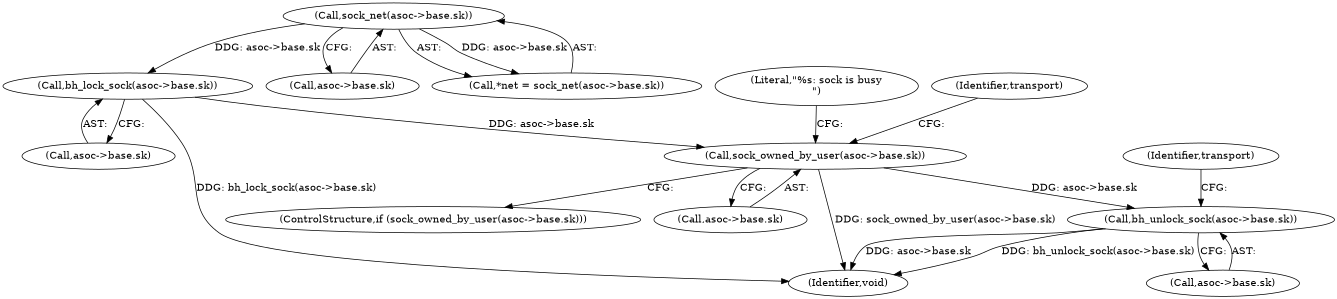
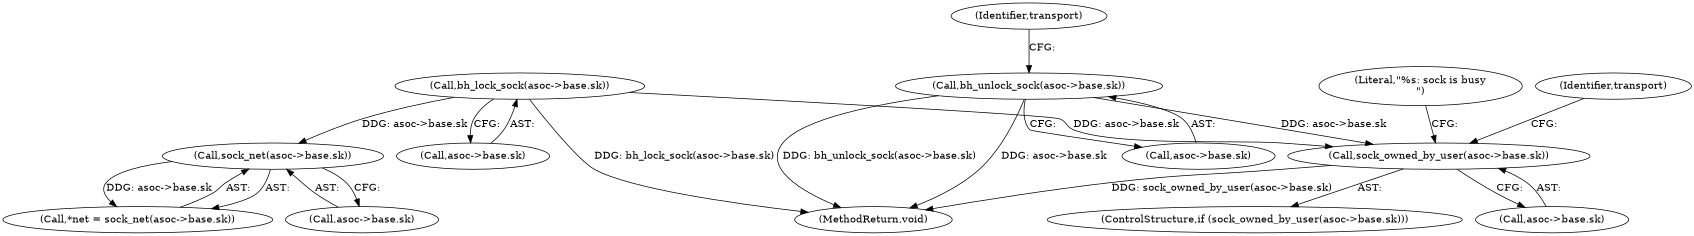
edge "(Call,sock_net(asoc->base.sk))" -> "(Call,bh_lock_sock(asoc->base.sk))": reversed
edge "(Call,sock_owned_by_user(asoc->base.sk))" -> "(Call,bh_unlock_sock(asoc->base.sk))": reversed
edge "(Call,sock_owned_by_user(asoc->base.sk))" -> "(ControlStructure,if (sock_owned_by_user(asoc->base.sk)))": label "CFG: " -> "AST: "
node "(Identifier,void)": label "(Identifier,void)" -> "(MethodReturn,void)"
